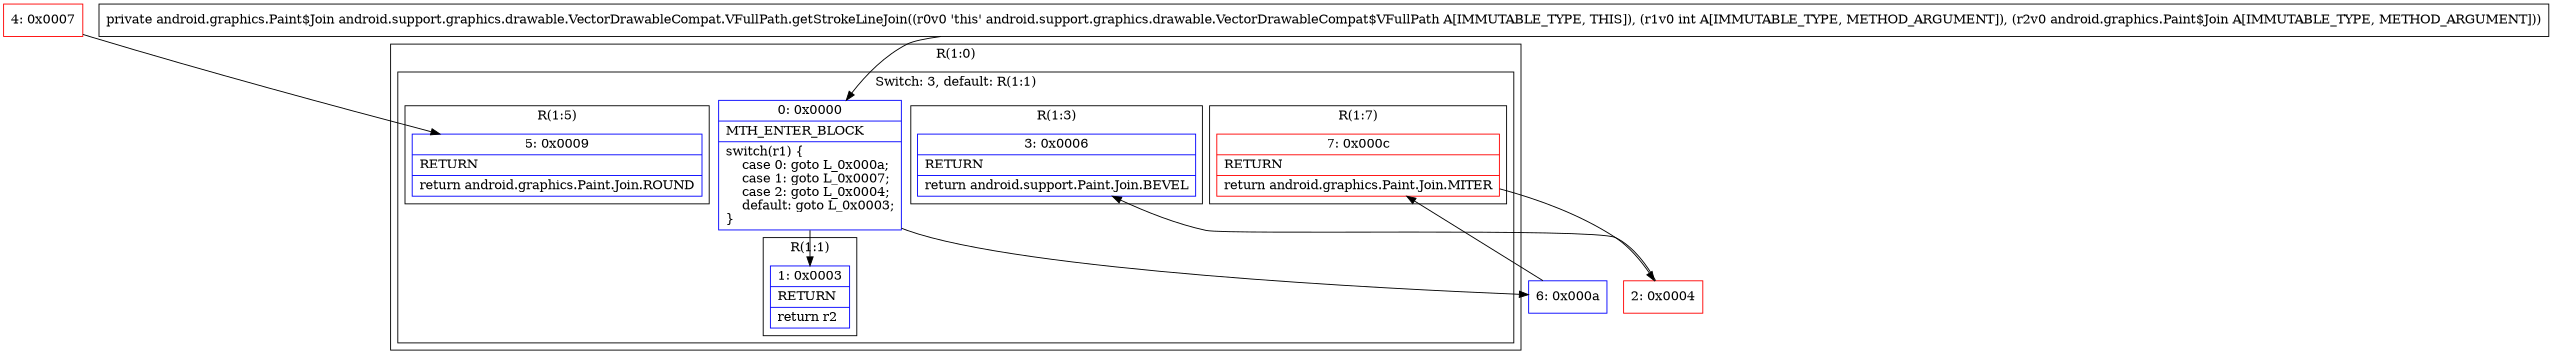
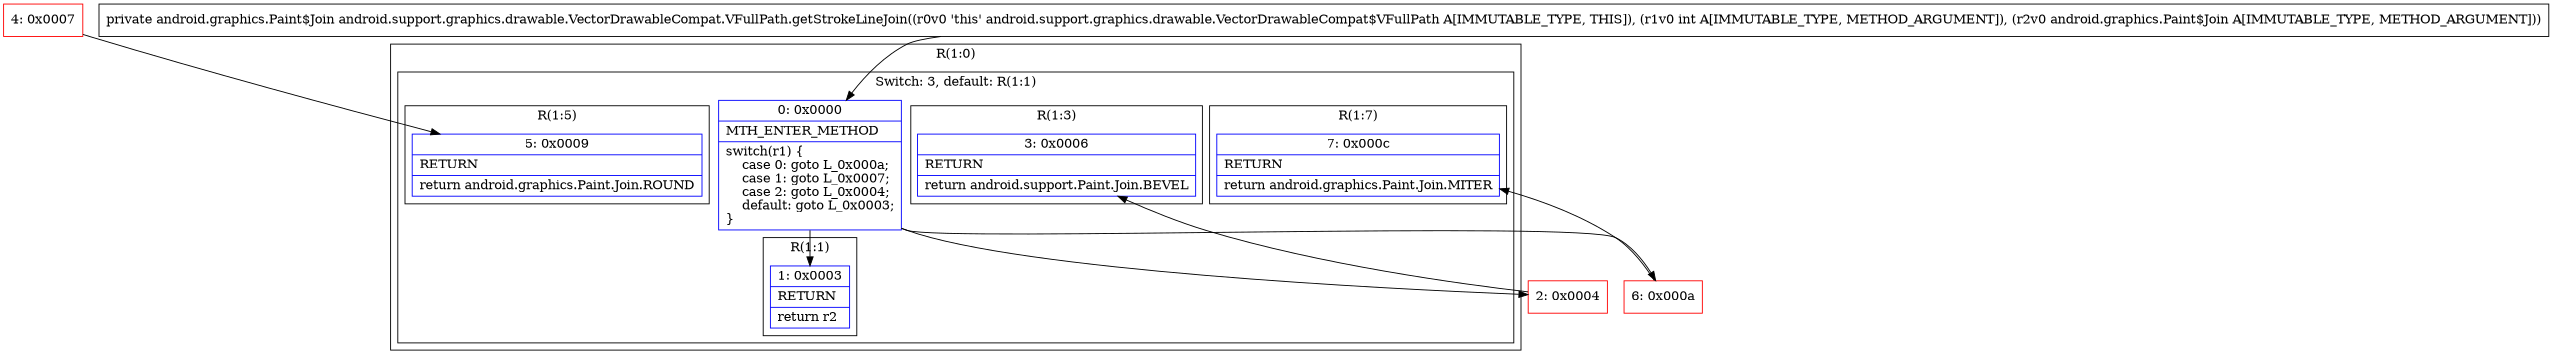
node "0: 0x0000": text "MTH_ENTER_BLOCK" -> "MTH_ENTER_METHOD"
node "7: 0x000c": color red -> blue
edge "7: 0x000c" -> "2: 0x0004": now "0: 0x0000" -> "2: 0x0004"
node "6: 0x000a": color blue -> red
